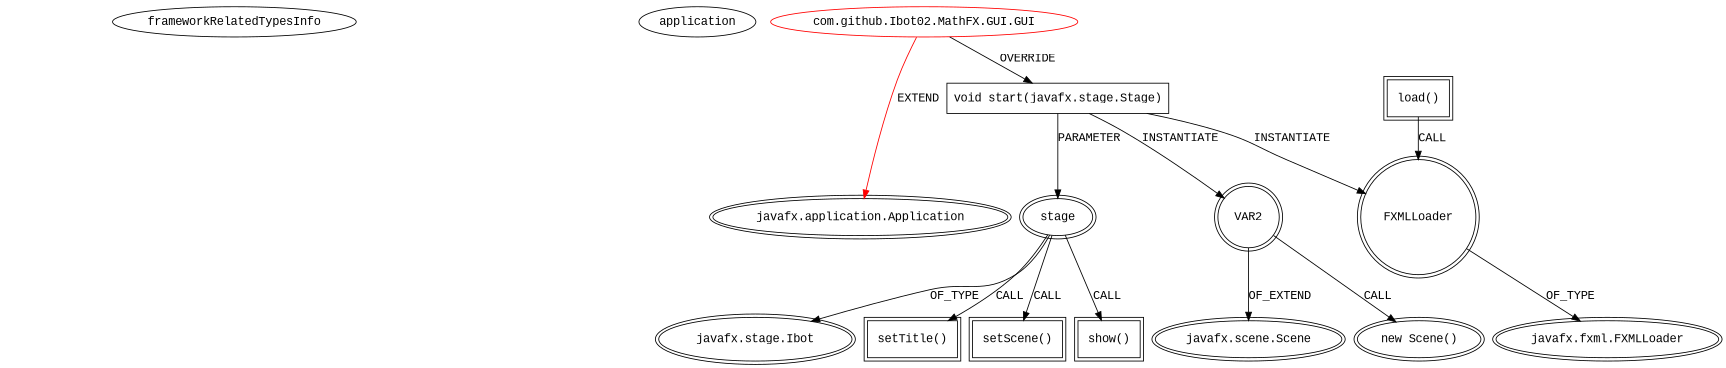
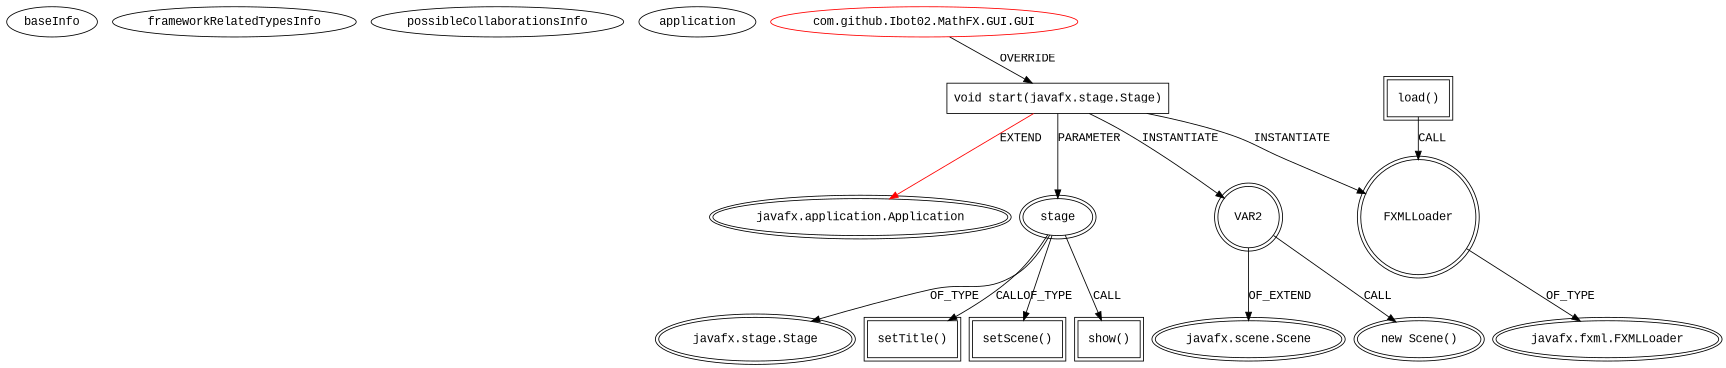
node "baseInfo": added
node "possibleCollaborationsInfo": added
edge "com.github.Ibot02.MathFX.GUI.GUI" -> "javafx.application.Application": now "void start(javafx.stage.Stage)" -> "javafx.application.Application"
edge "stage" -> "setScene()": label "CALL" -> "OF_TYPE"
node "javafx.stage.Ibot": label "javafx.stage.Ibot" -> "javafx.stage.Stage"
